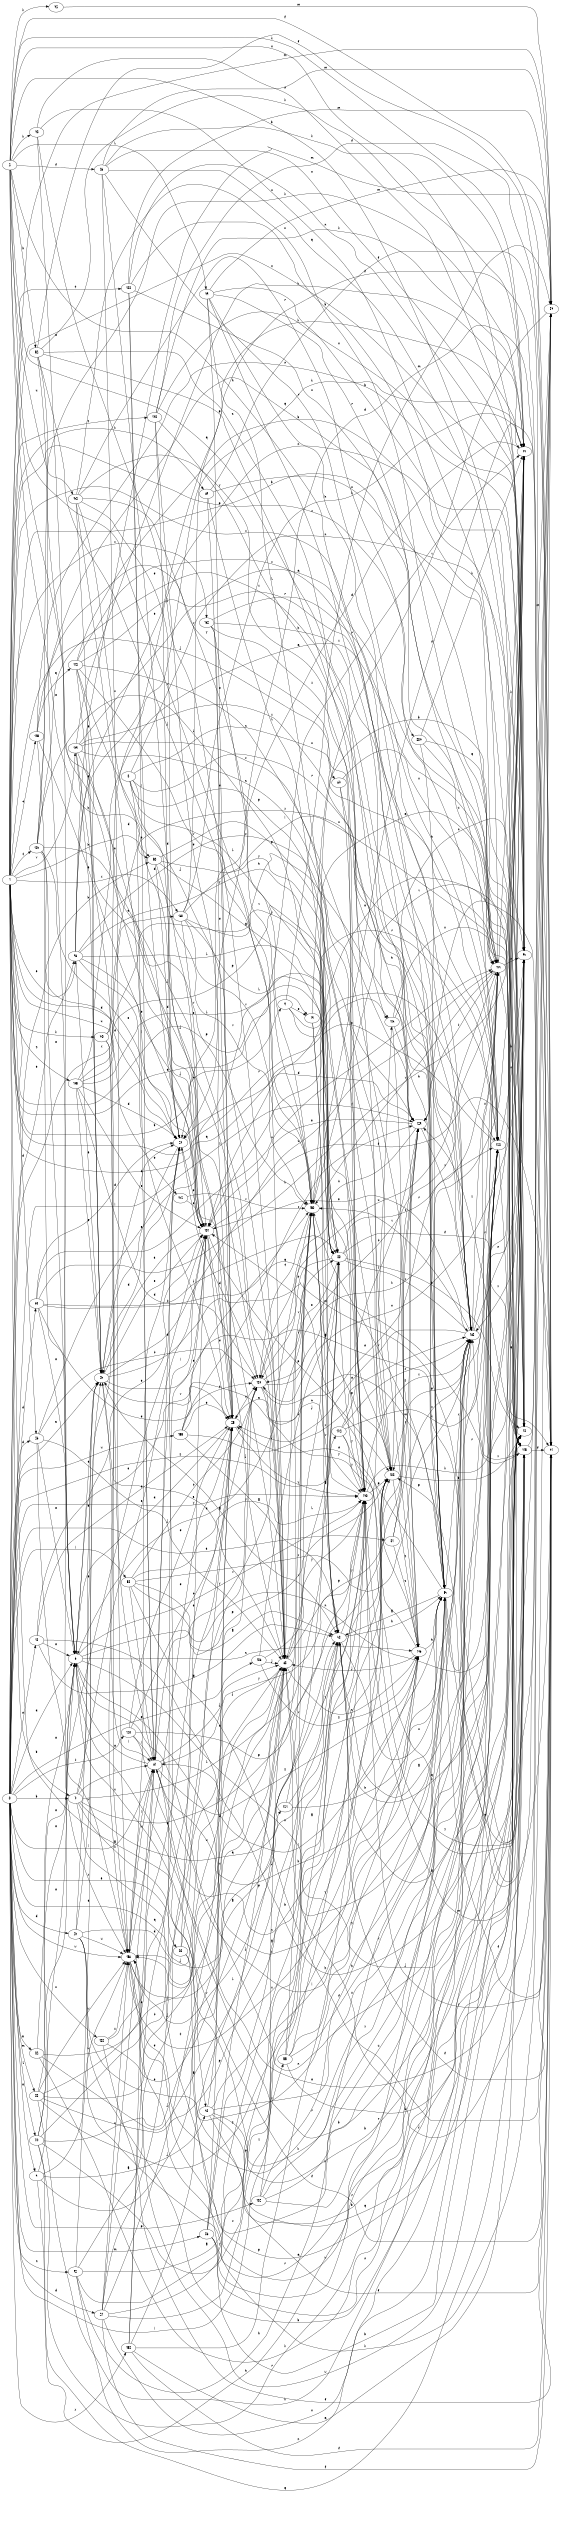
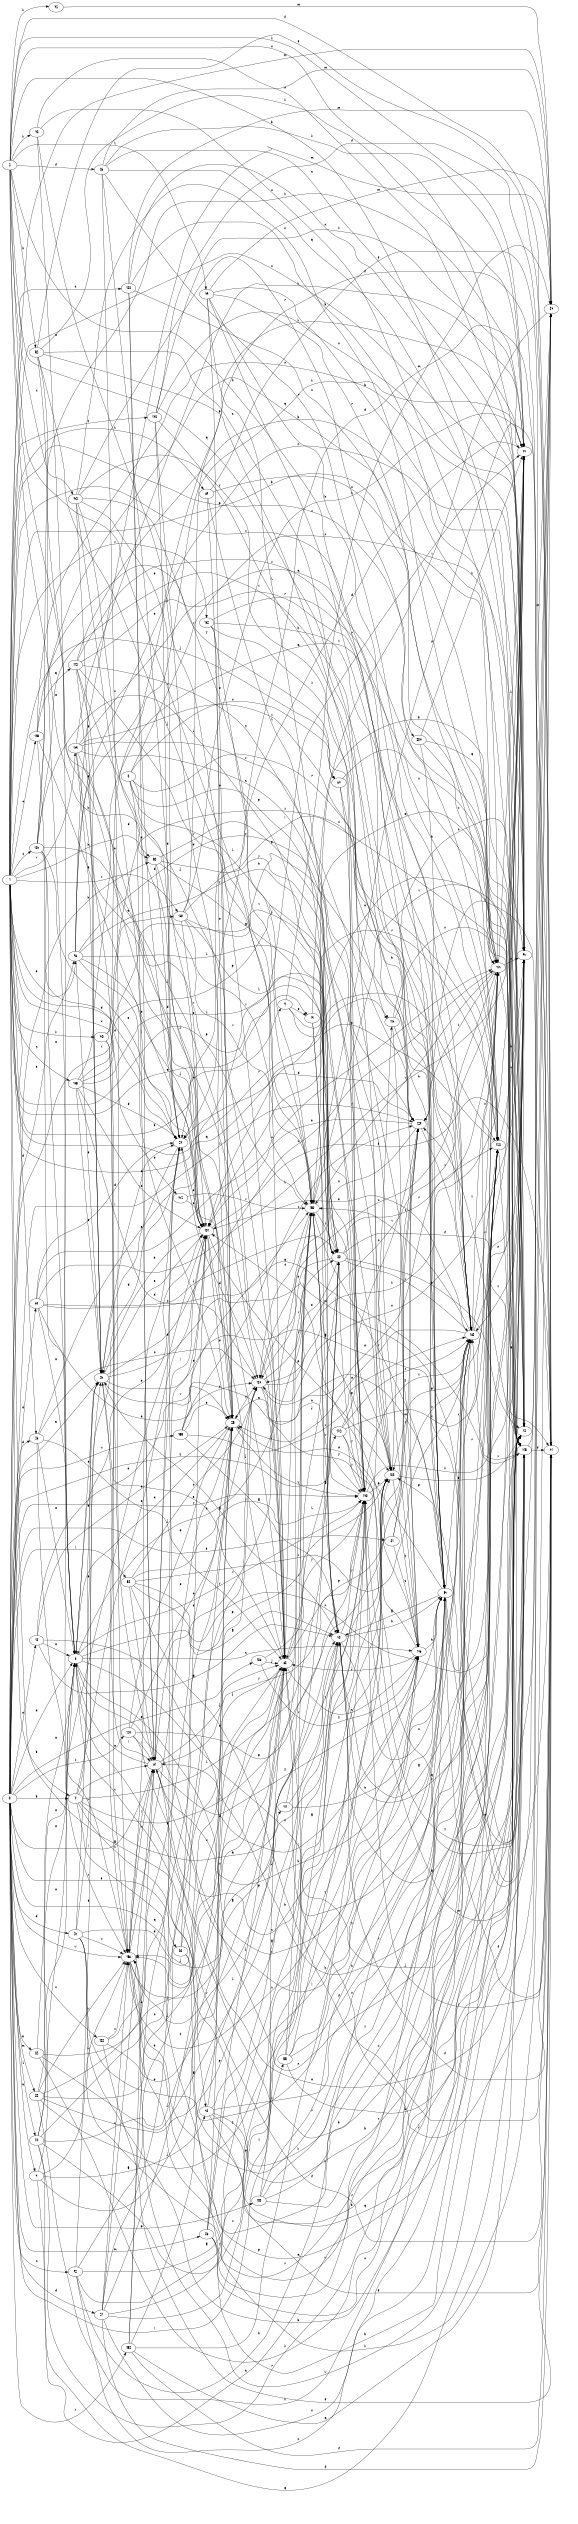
edge "3" -> "144": now "3" -> "67"
edge "106" -> "80": now "150" -> "80"
node "121": label "121" -> "111"
node "102": label "102" -> "103"
